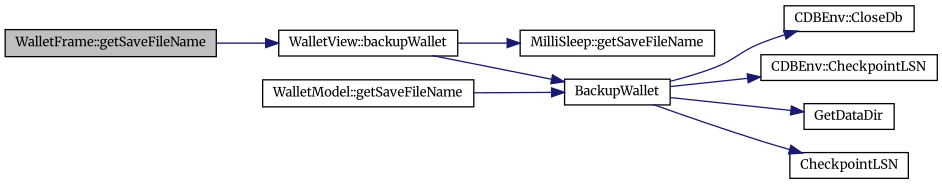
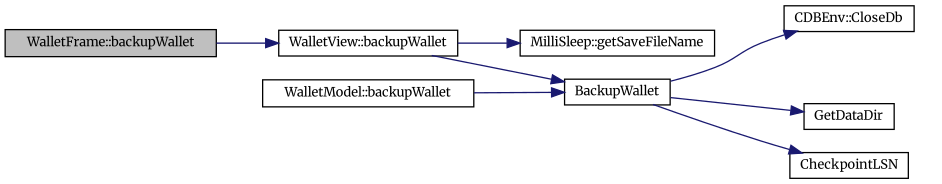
node "WalletFrame::getSaveFileName": label "WalletFrame::getSaveFileName" -> "WalletFrame::backupWallet"
node "CDBEnv::CheckpointLSN": removed
node "WalletModel::getSaveFileName": label "WalletModel::getSaveFileName" -> "WalletModel::backupWallet"
